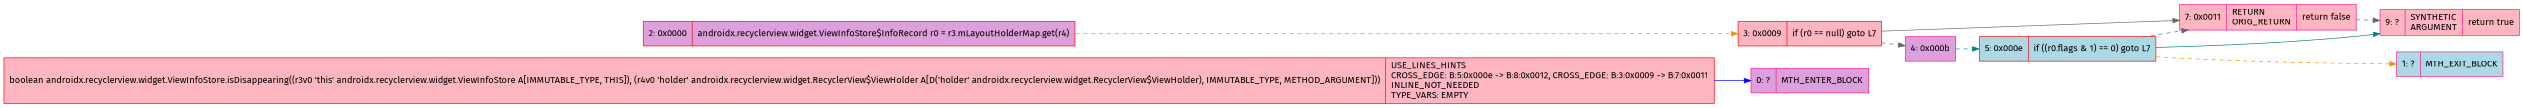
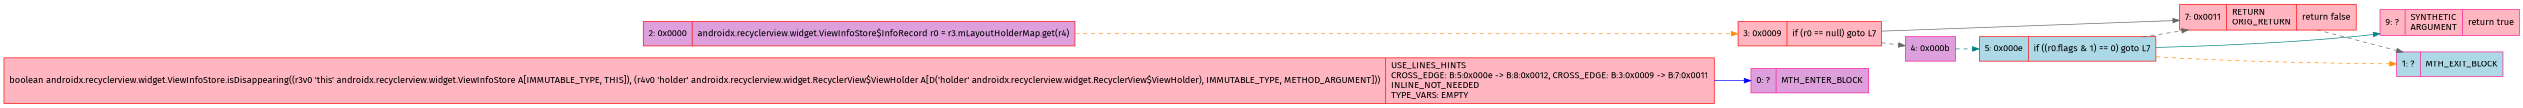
node "7: 0x0011": color deeppink -> red
edge "7: 0x0011" -> "9: ?": now "7: 0x0011" -> "1: ?"
